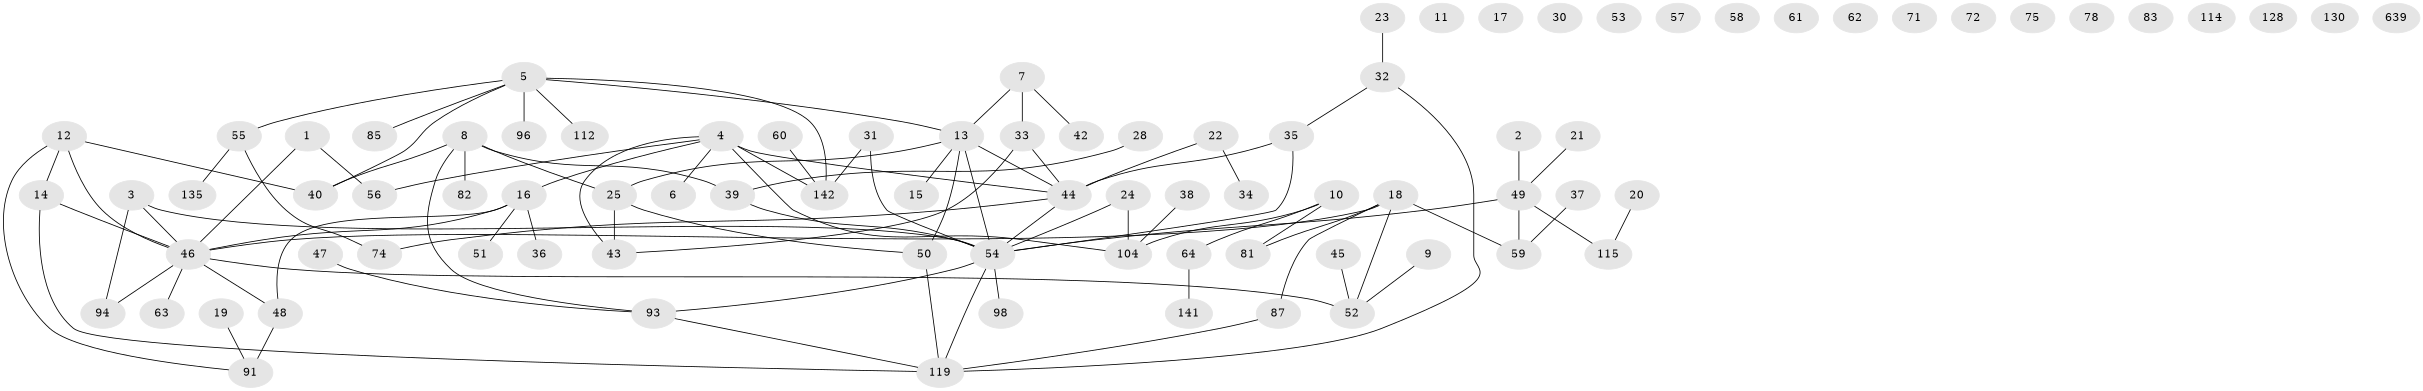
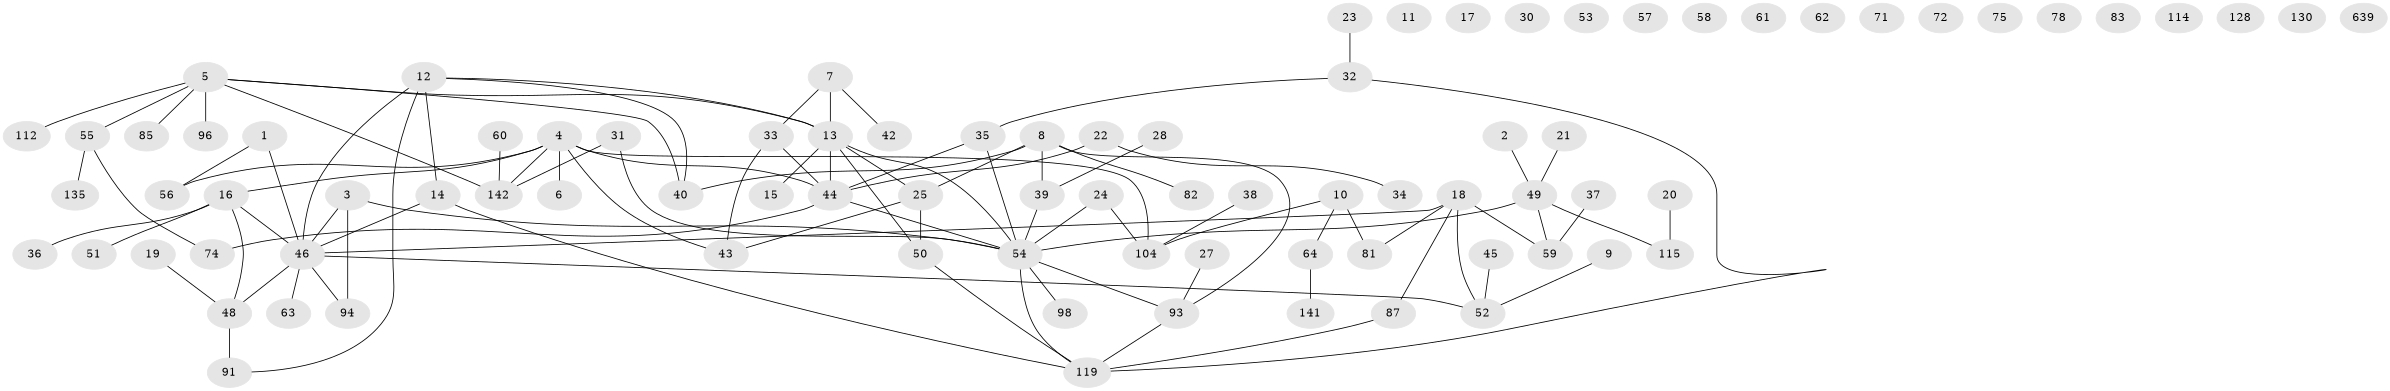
edge "12" -- "13": added
node "47": label "47" -> "27"
edge "19" -- "91": now "19" -- "48"
